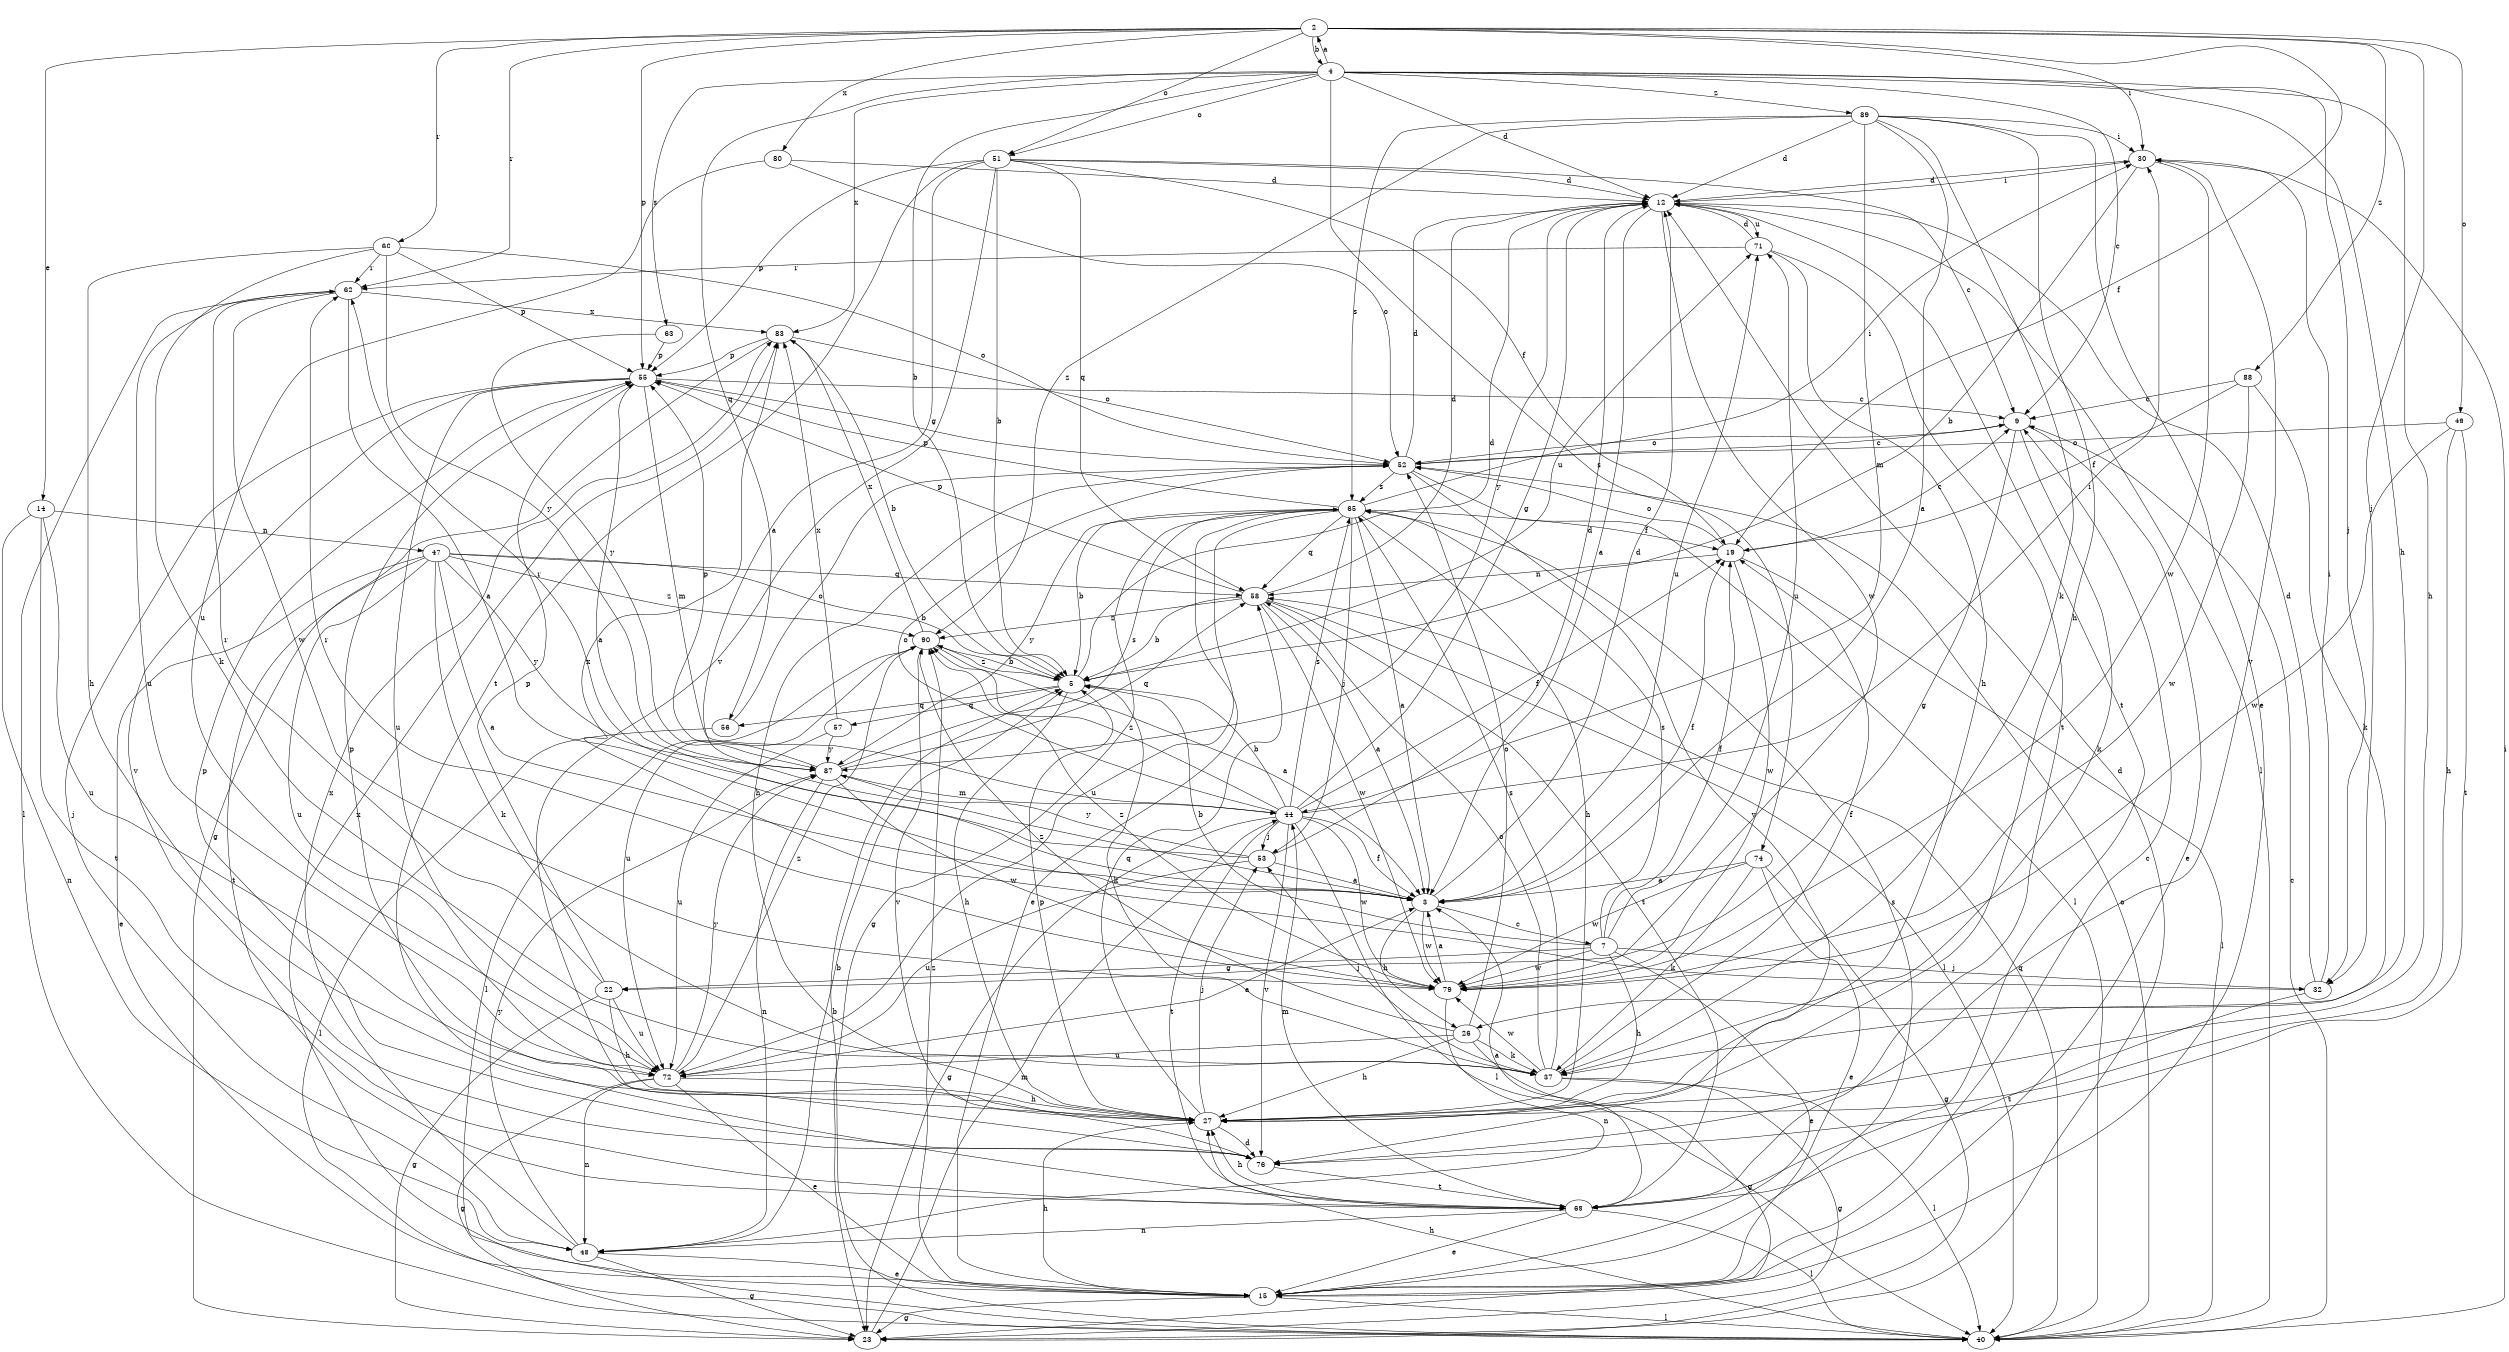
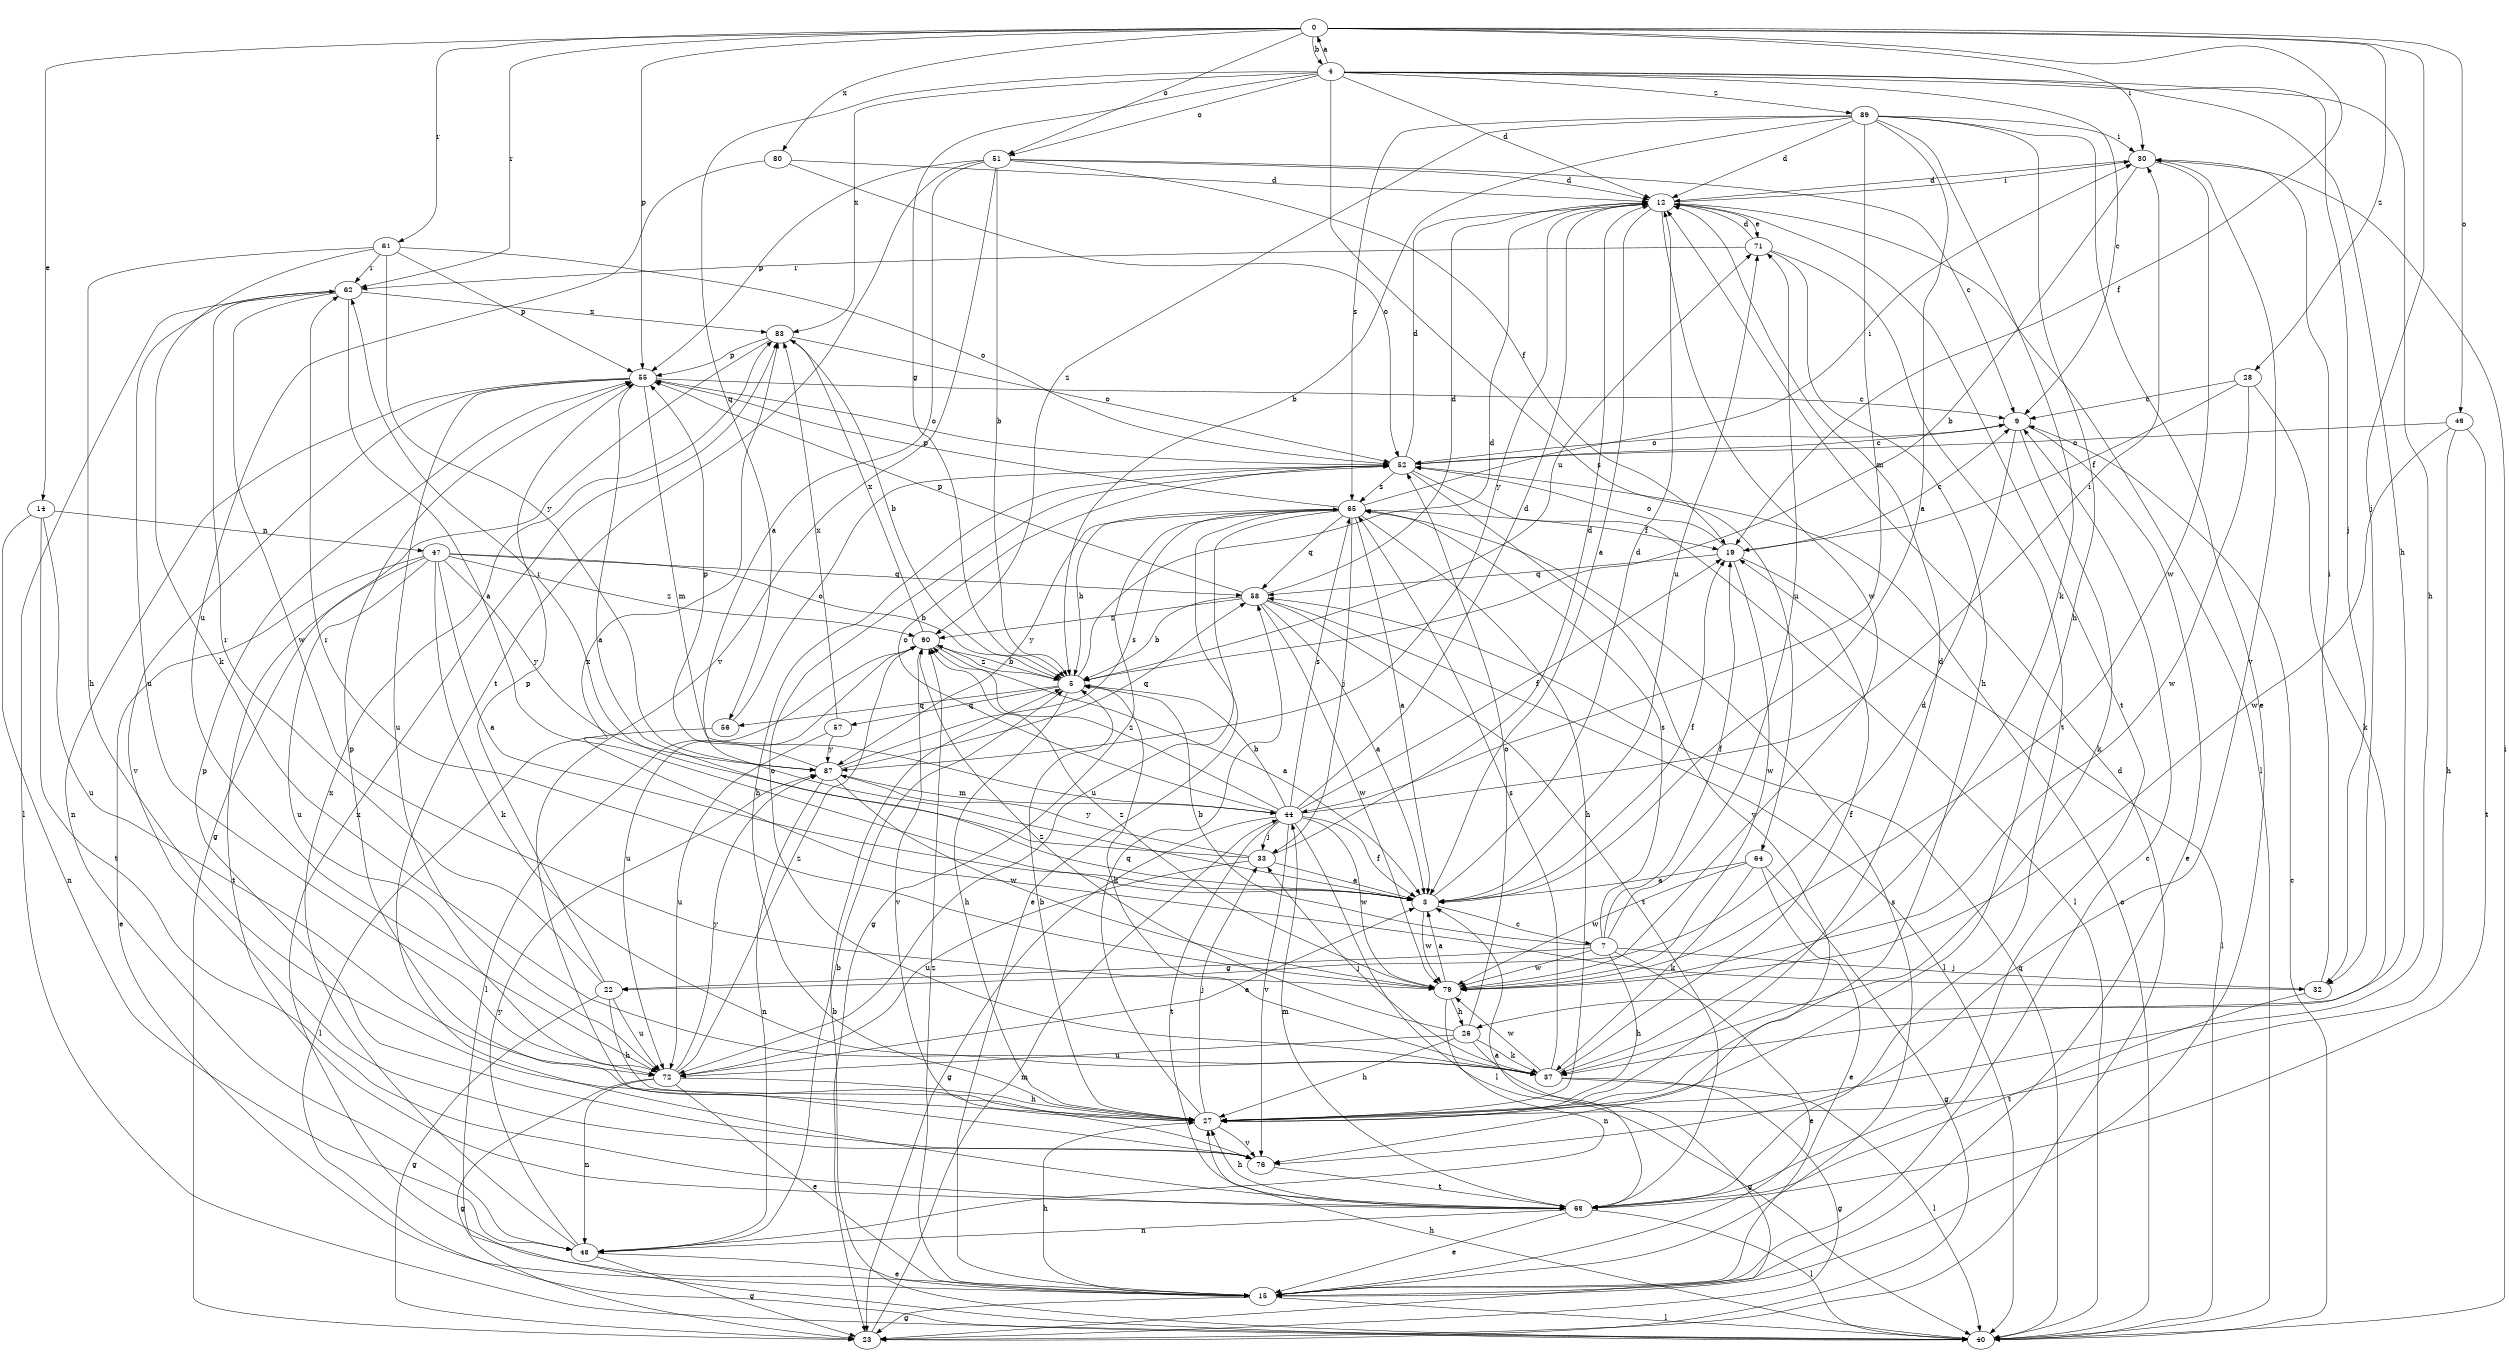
node "2": label "2" -> "0"
edge "12" -> "71": label "u" -> "e"
node "60": label "60" -> "61"
edge "89" -> "5": added, label "b"
node "63": removed
edge "4" -> "5": label "b" -> "g"
node "88": label "88" -> "28"
edge "51" -> "58": removed, label "q"
edge "55" -> "52": label "g" -> "o"
edge "32" -> "12": now "27" -> "12"
edge "44" -> "12": label "g" -> "d"
edge "19" -> "58": label "n" -> "q"
edge "9" -> "22": label "g" -> "d"
edge "55" -> "48": label "j" -> "n"
edge "37" -> "58": now "37" -> "52"
node "53": label "53" -> "33"
node "74": label "74" -> "64"
edge "27" -> "5": label "p" -> "b"
edge "3" -> "26": now "79" -> "26"
edge "49" -> "76": now "49" -> "69"
edge "27" -> "76": label "d" -> "v"
